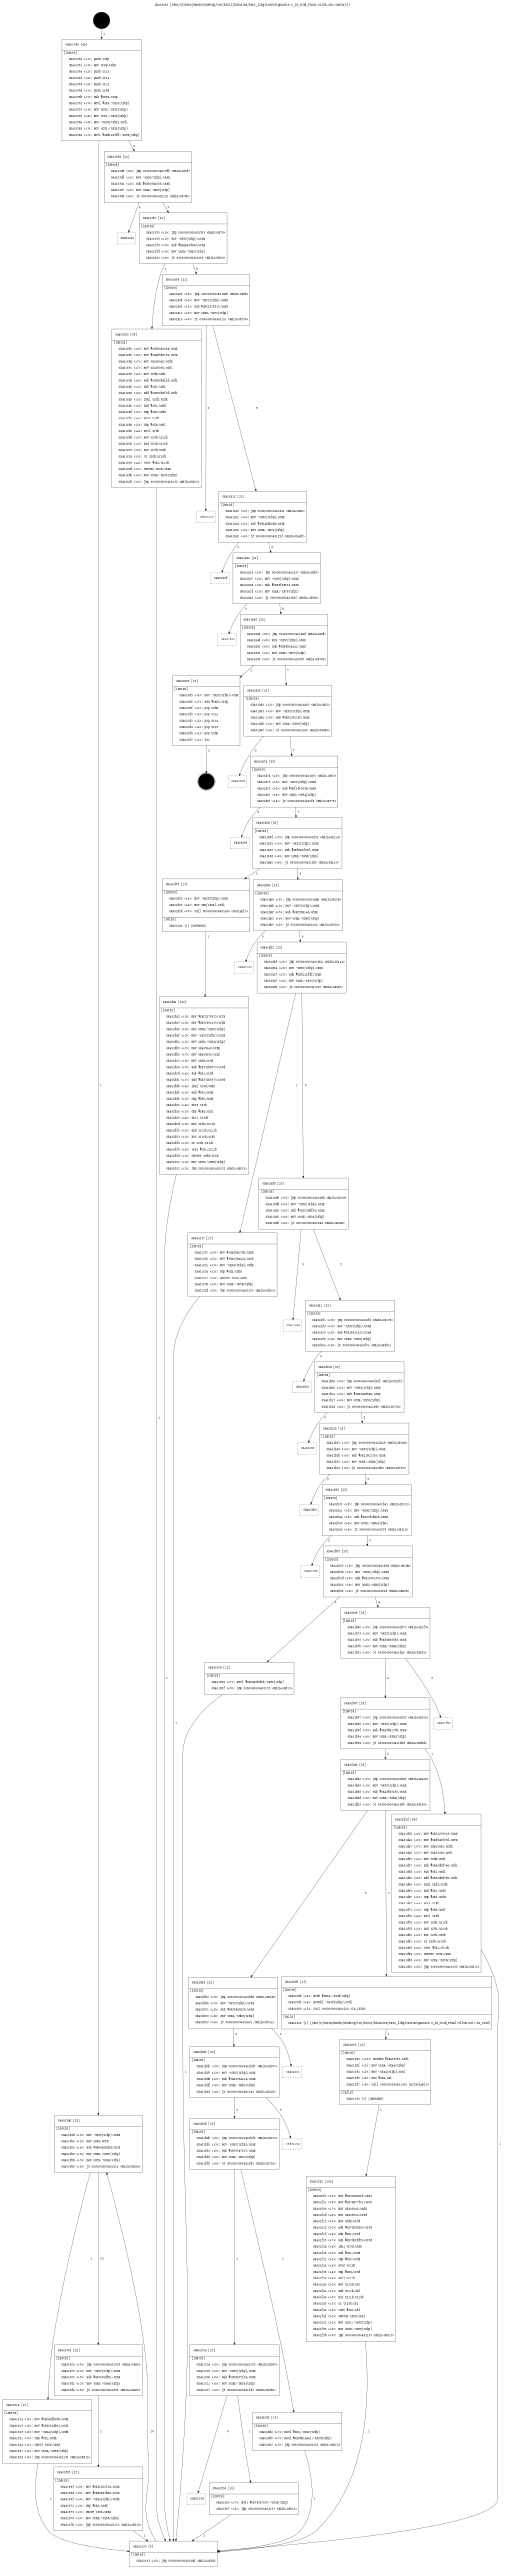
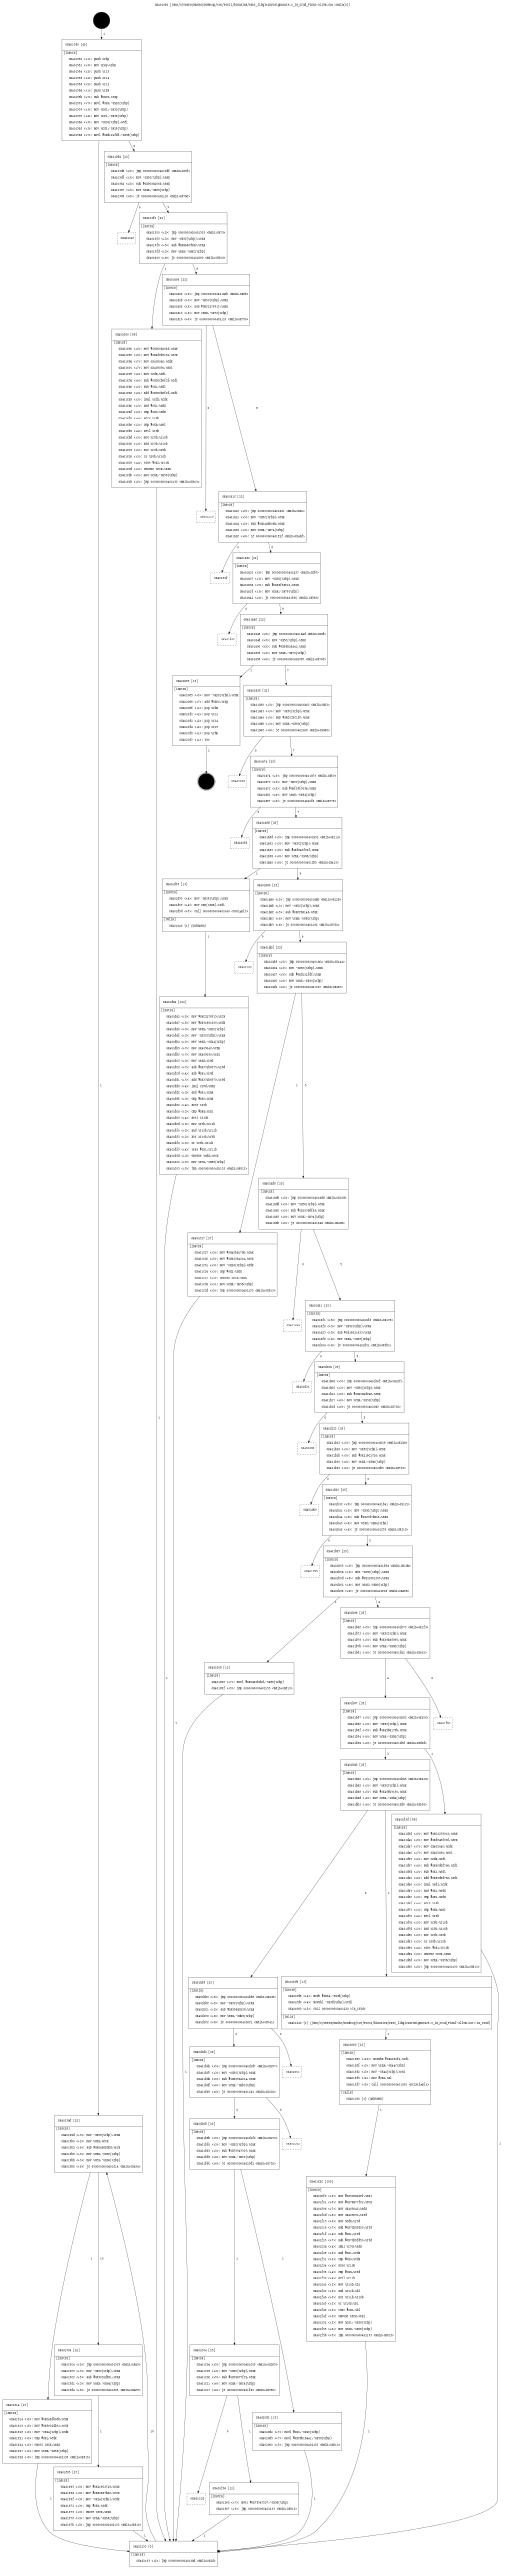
edge "0x401af1 [25]" -> "0x401b0a [25]": added, label "5"
